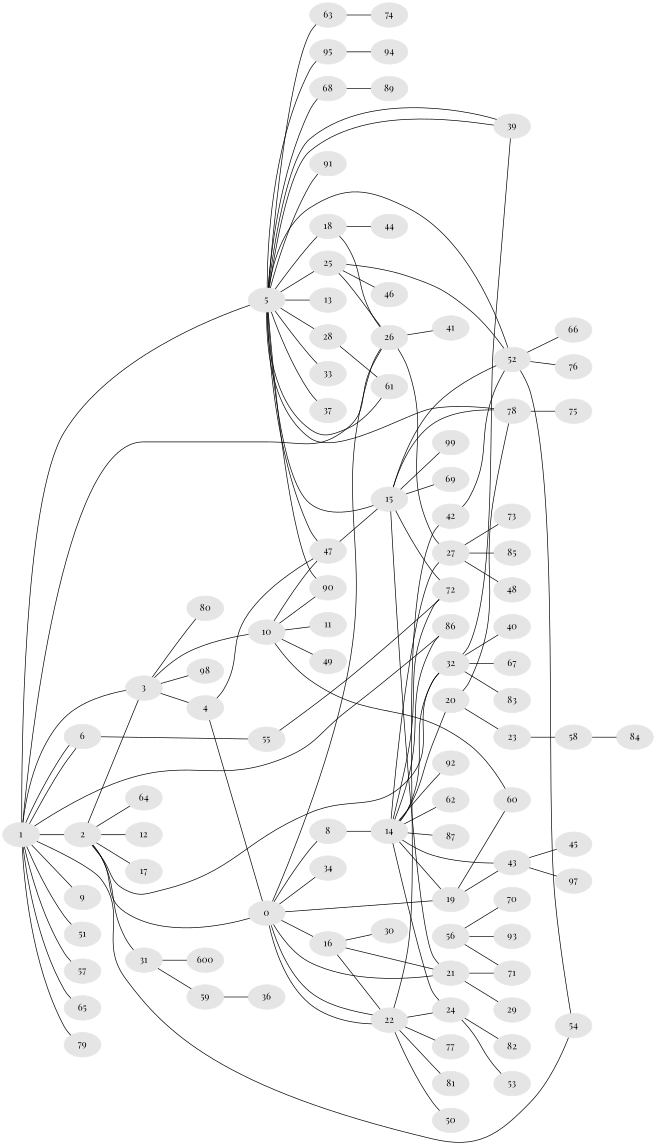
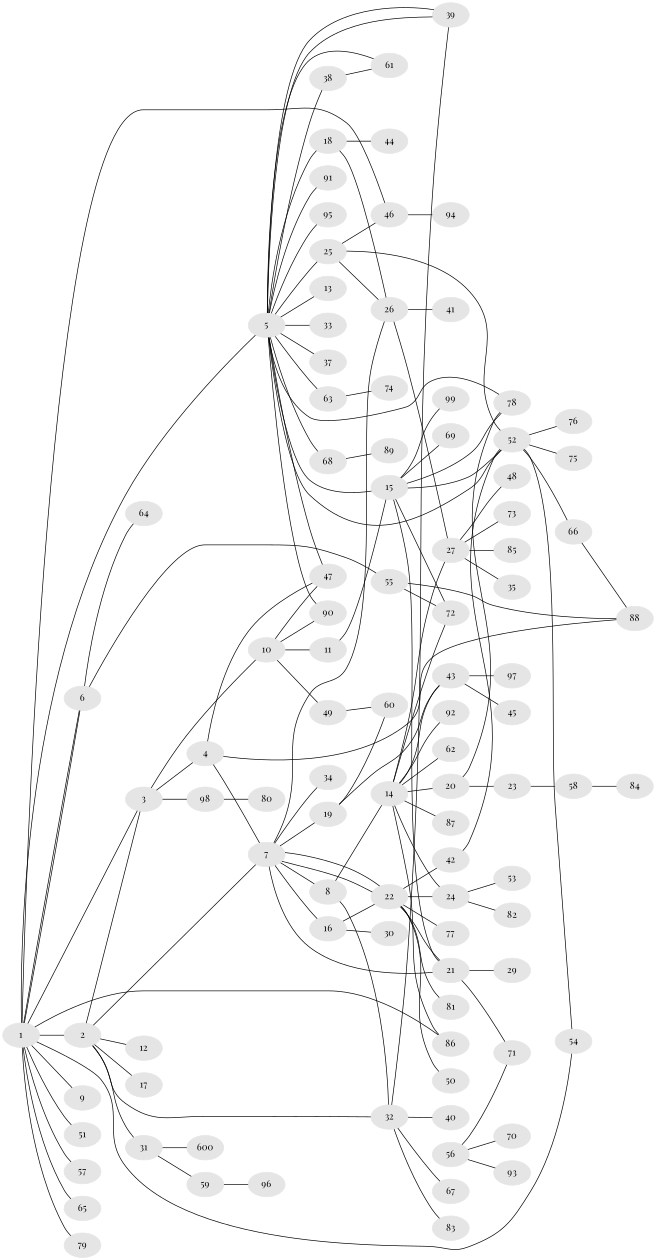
edge "95" -- "94": now "46" -- "94"
node "28": label "28" -> "38"
edge "78" -- "75": now "52" -- "75"
edge "26" -- "1": now "46" -- "1"
edge "15" -- "47": now "15" -- "11"
node "35": added
node "88": added
edge "80" -- "3": now "80" -- "98"
edge "10" -- "60": now "49" -- "60"
edge "32" -- "14": now "32" -- "8"
edge "64" -- "2": now "64" -- "6"
edge "14" -- "19": removed
node "0": label "0" -> "7"
edge "16" -- "21": now "22" -- "21"
node "36": label "36" -> "96"
